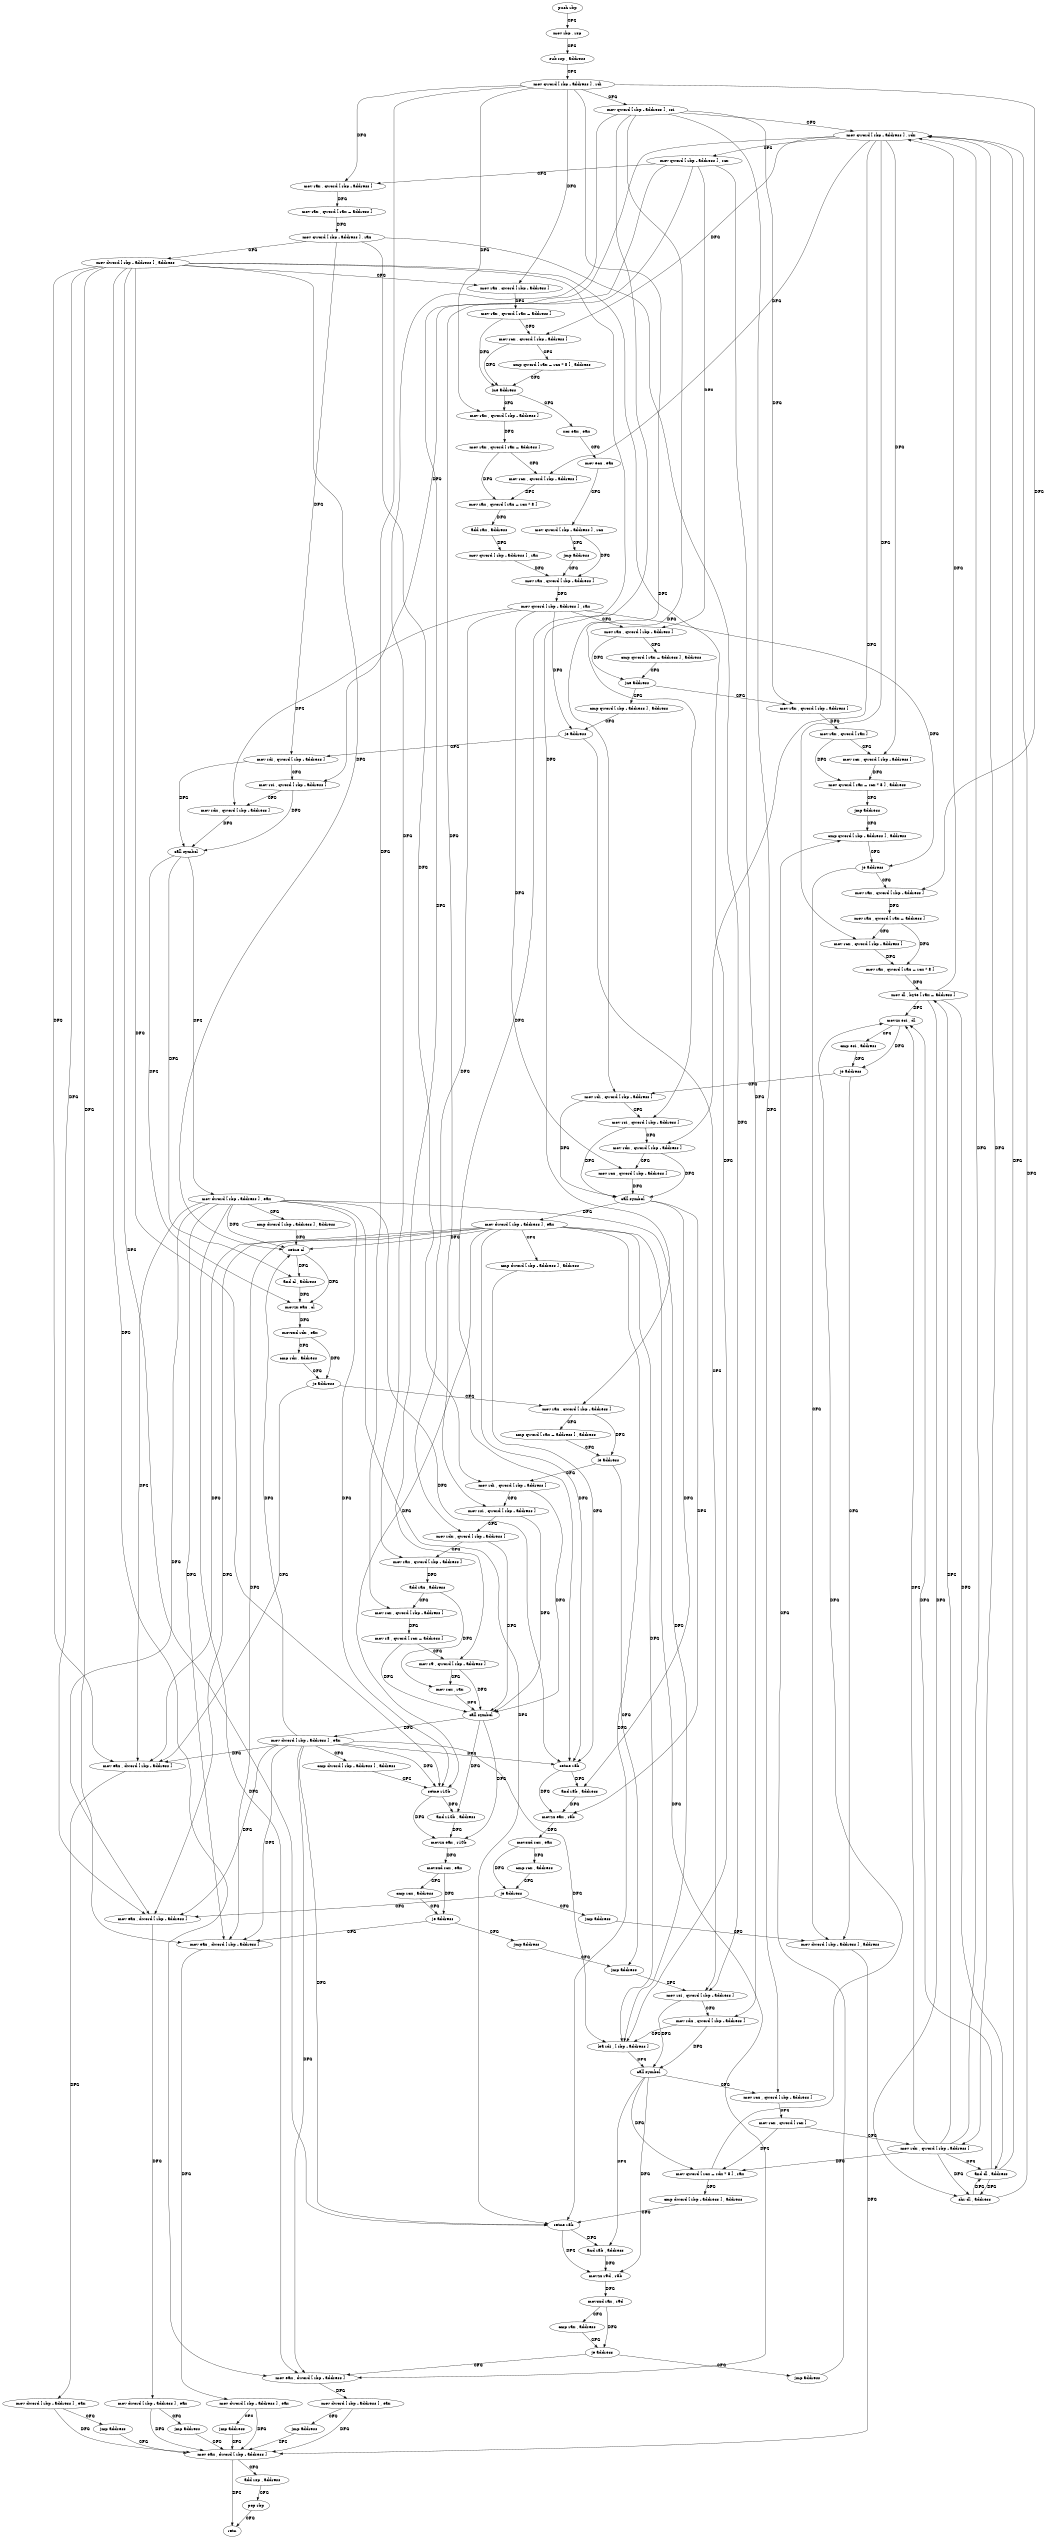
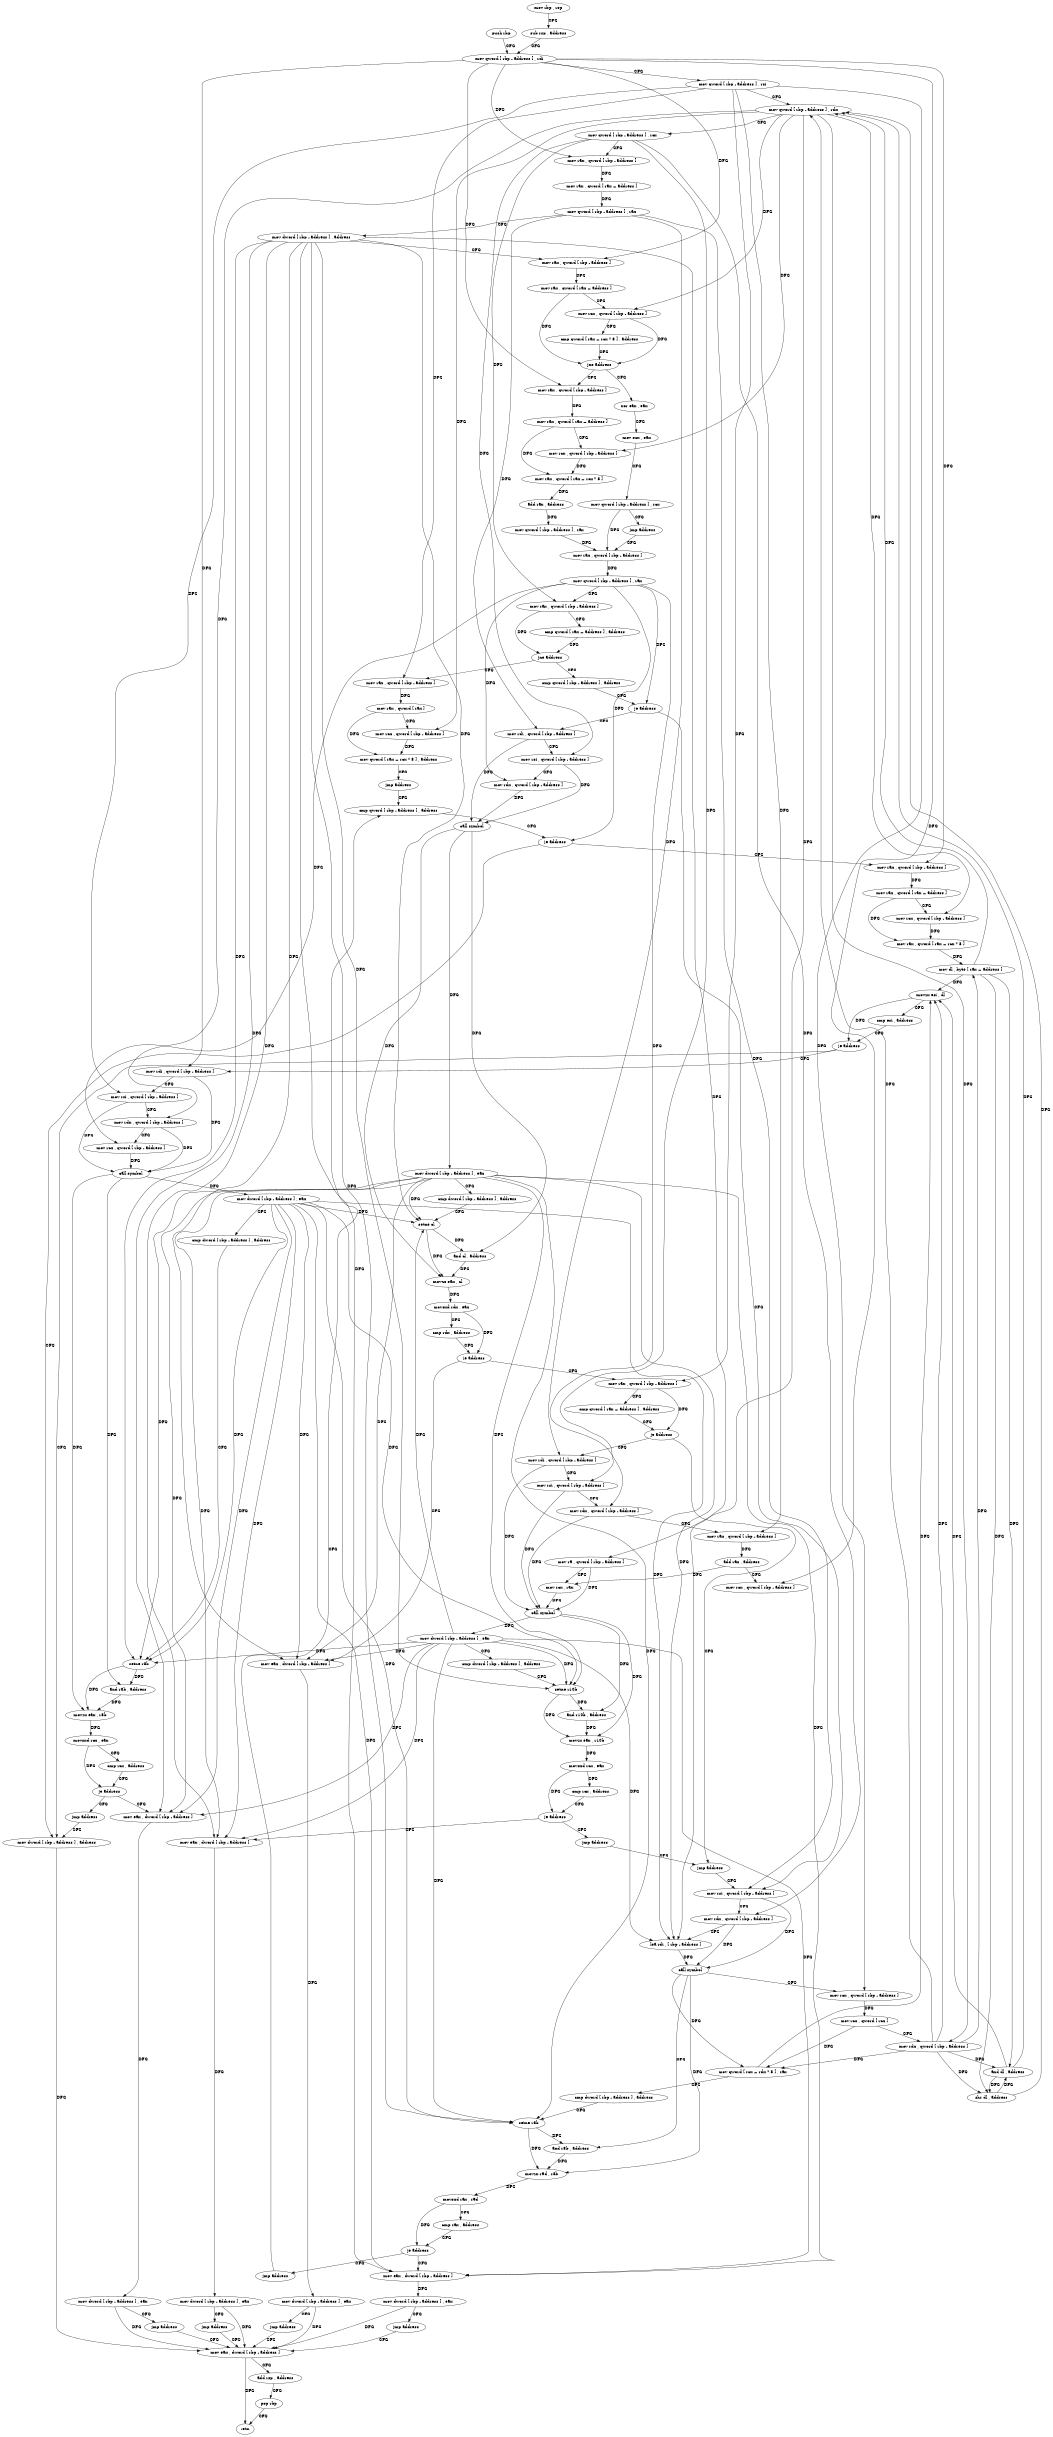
edge "push rbp" -> "mov rbp , rsp": now "push rbp" -> "mov qword [ rbp - address ] , rdi"
node "mov r8 , qword [ rcx + address ]": removed
